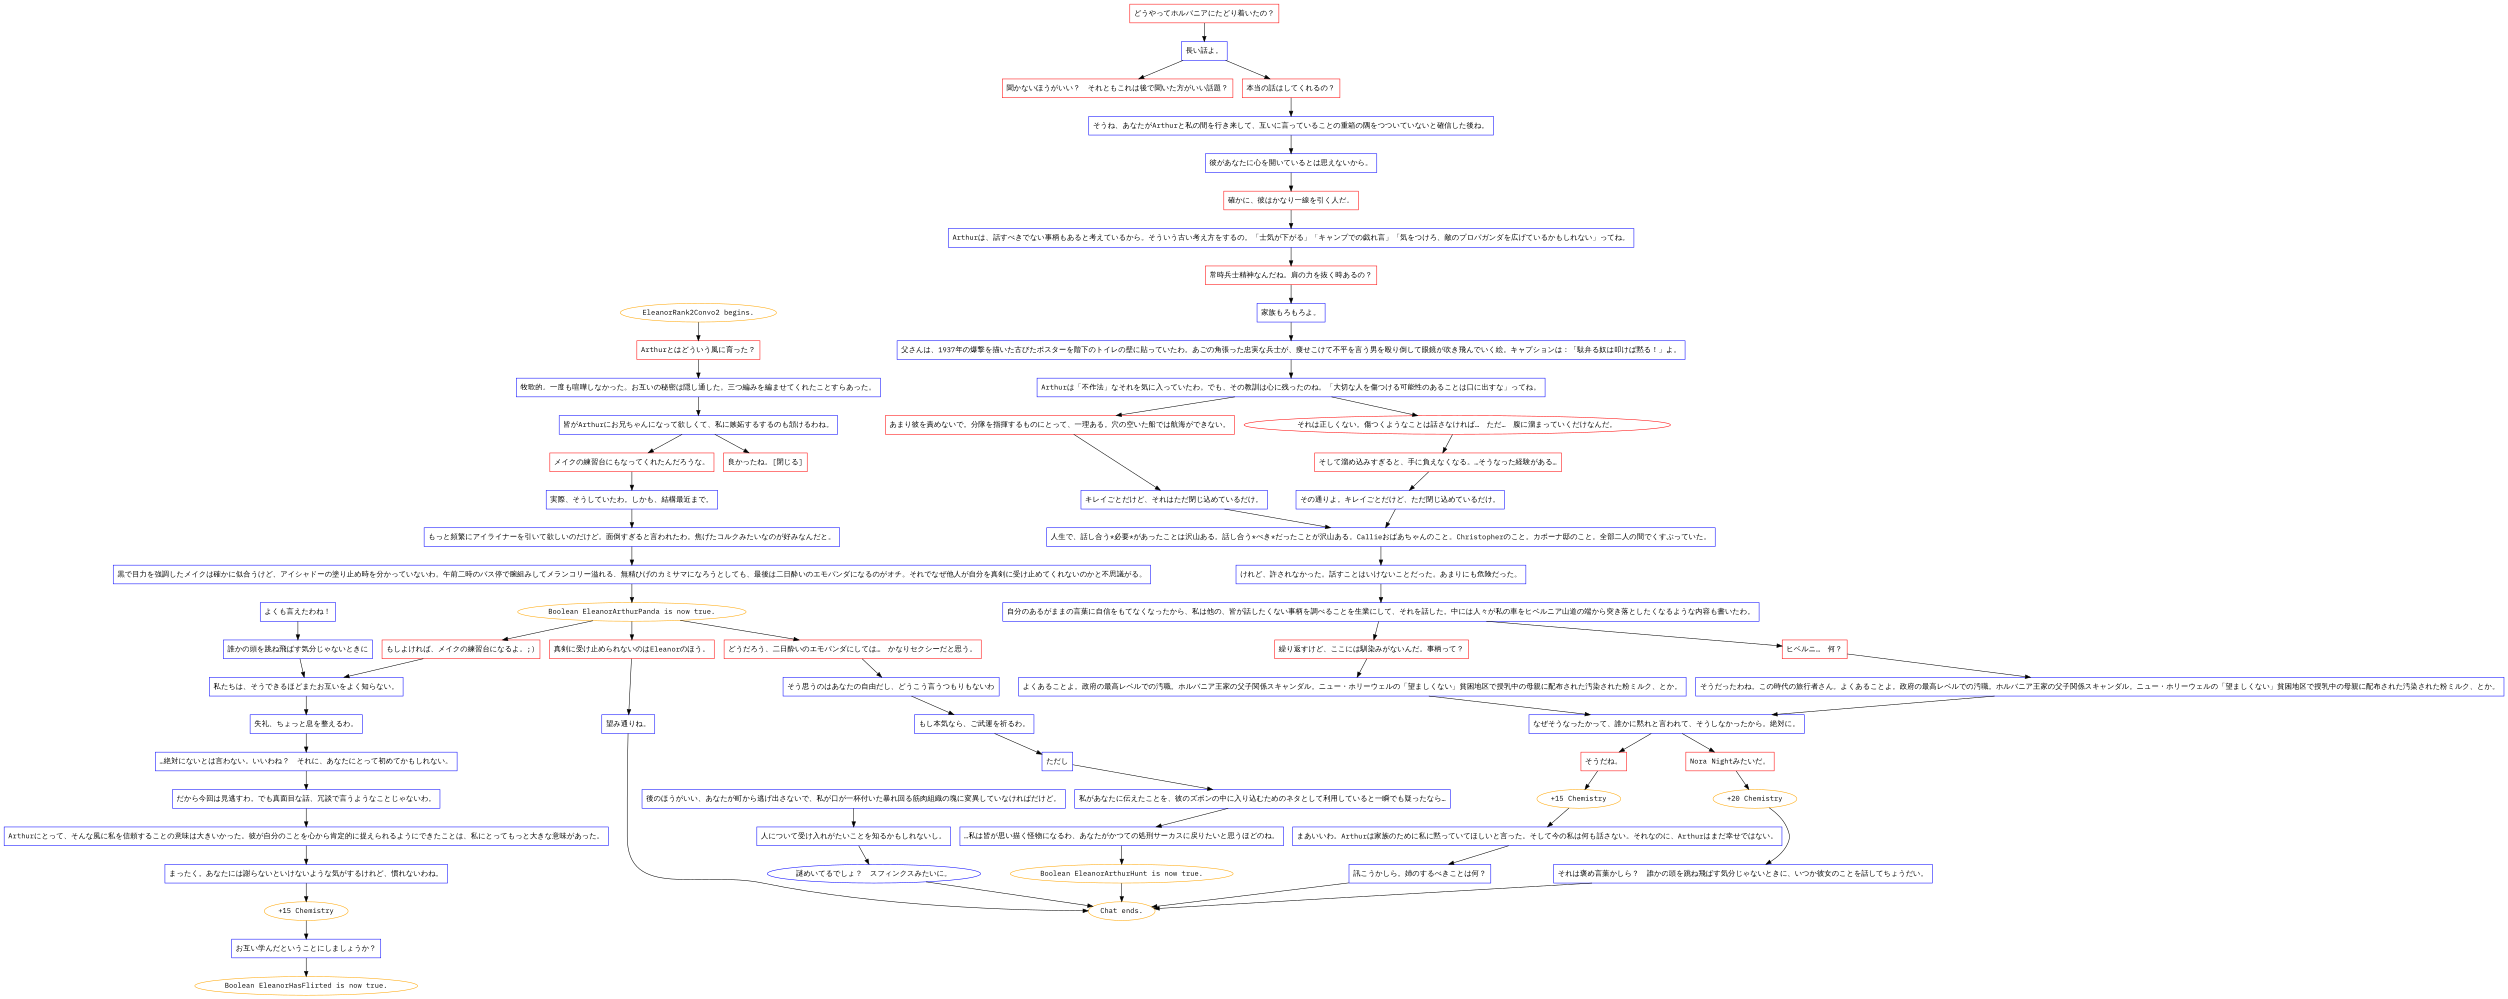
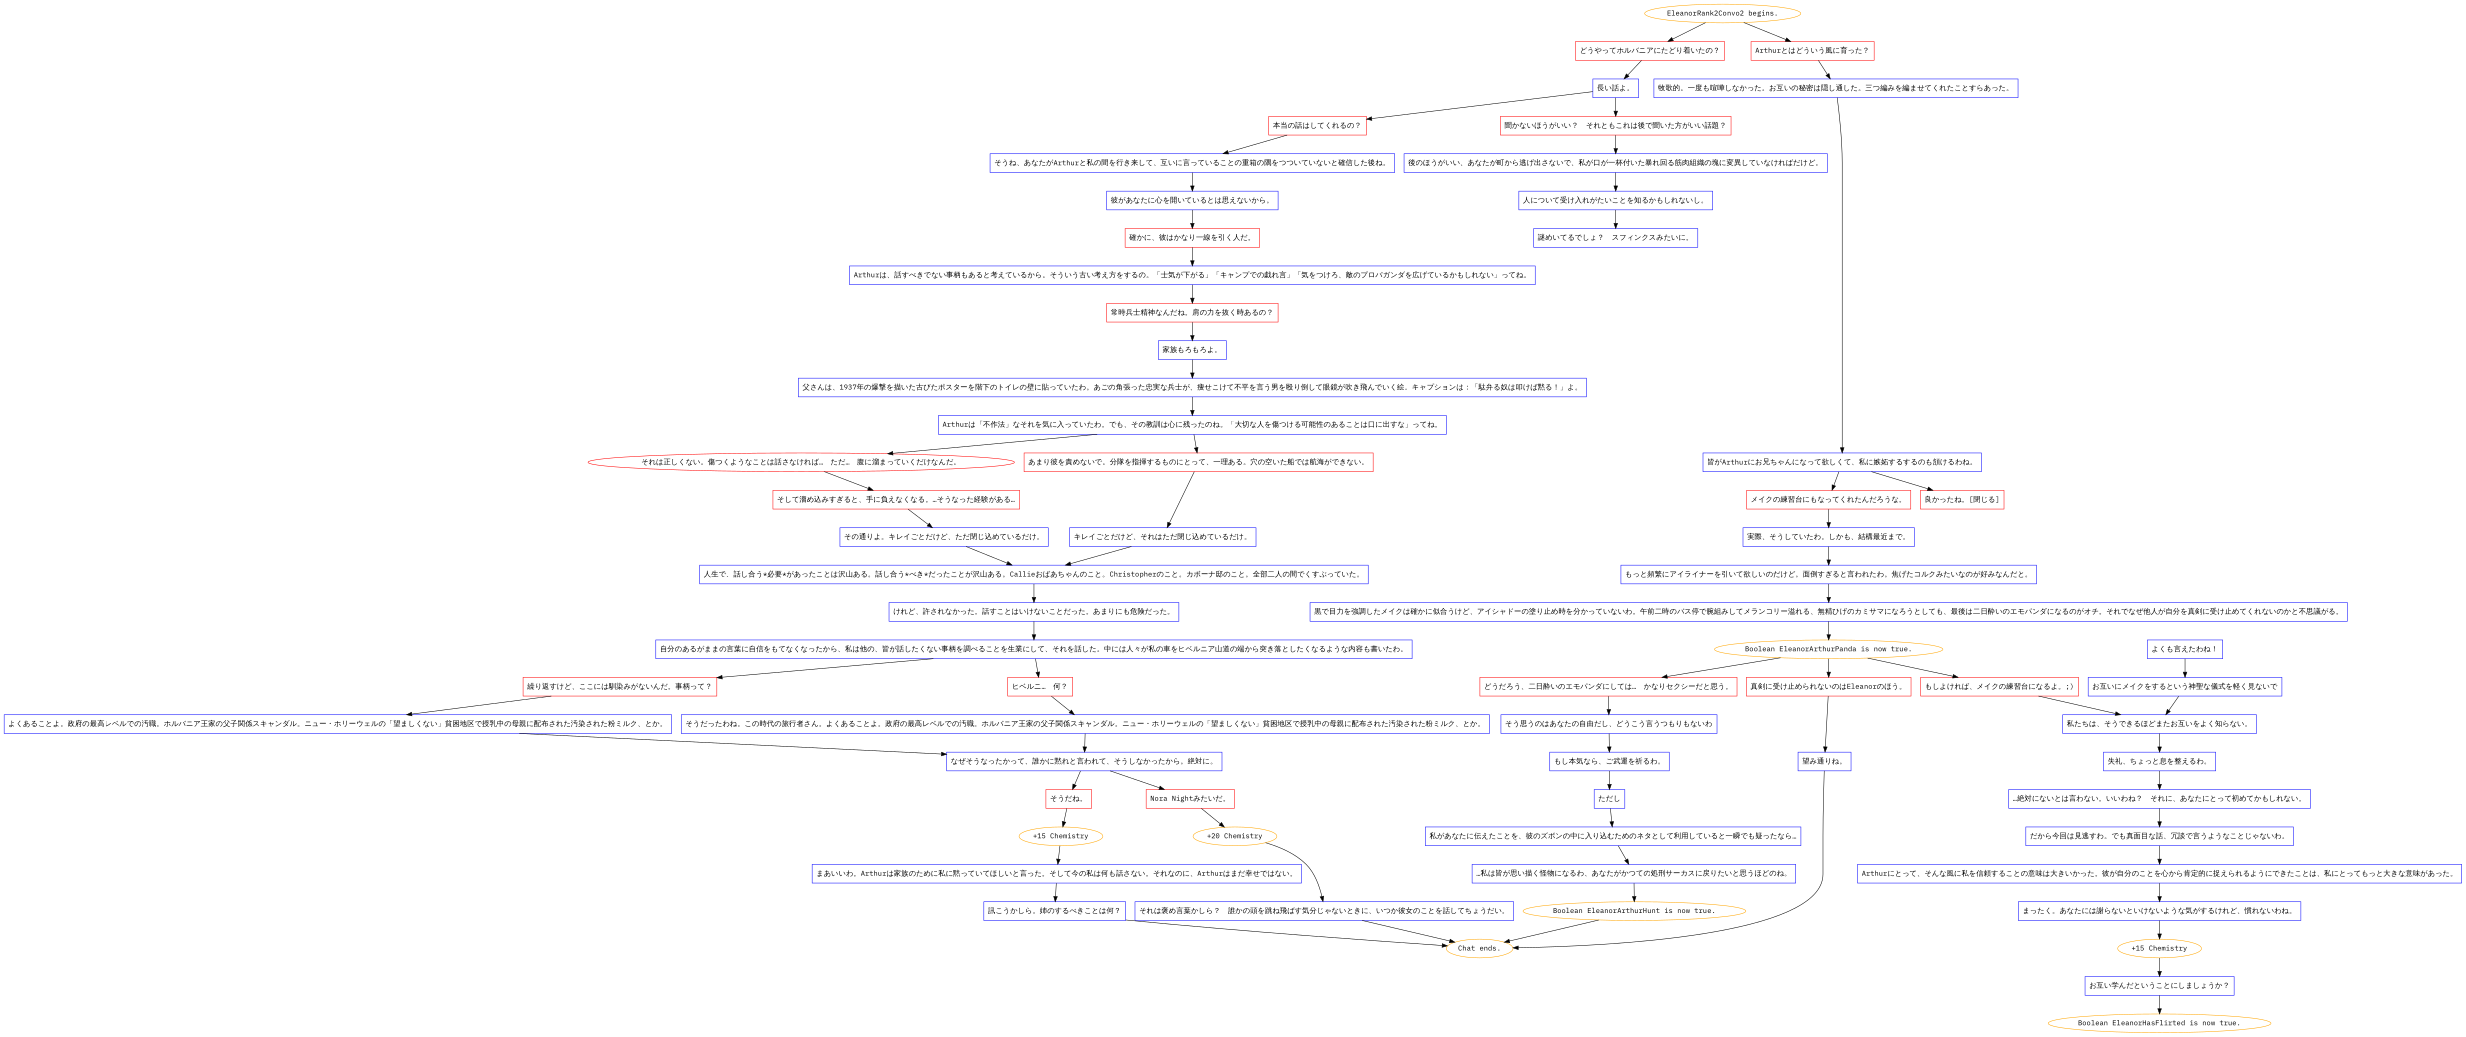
edge "EleanorRank2Convo2 begins." -> "どうやってホルバニアにたどり着いたの？": added
edge "聞かないほうがいい？　それともこれは後で聞いた方がいい話題？" -> "後のほうがいい、あなたが町から逃げ出さないで、私が口が一杯付いた暴れ回る筋肉組織の塊に変異していなければだけど。": added
node "誰かの頭を跳ね飛ばす気分じゃないときに": label "誰かの頭を跳ね飛ばす気分じゃないときに" -> "お互いにメイクをするという神聖な儀式を軽く見ないで"
node "謎めいてるでしょ？　スフィンクスみたいに。": shape ellipse -> box
edge "謎めいてるでしょ？　スフィンクスみたいに。" -> "Chat ends.": removed
